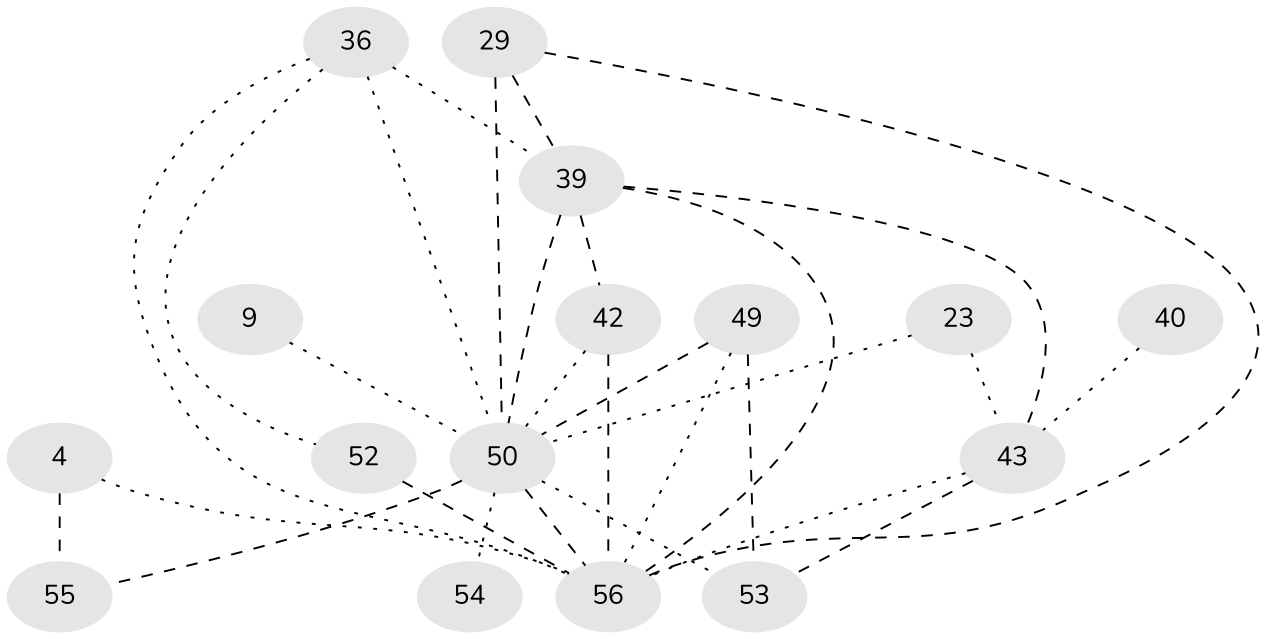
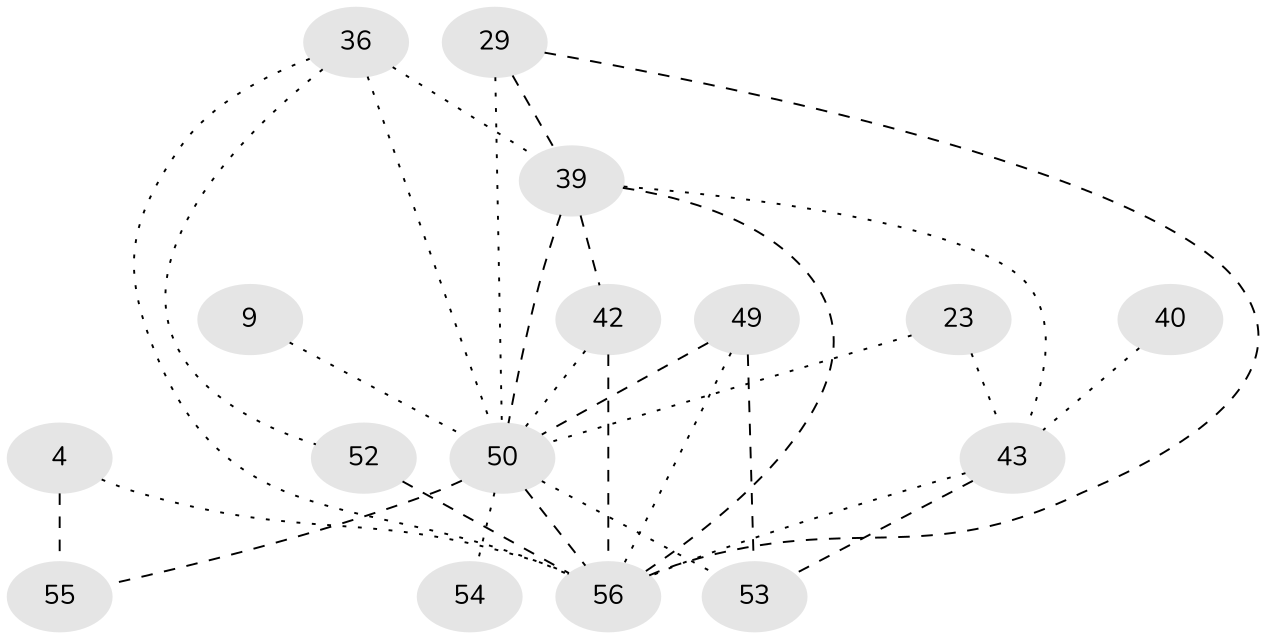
edge "39" -- "43": style dashed -> dotted
edge "29" -- "50": style dashed -> dotted
